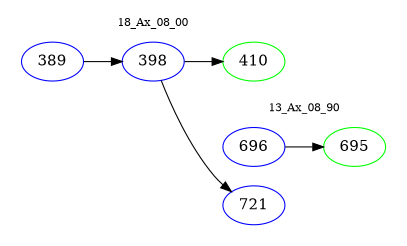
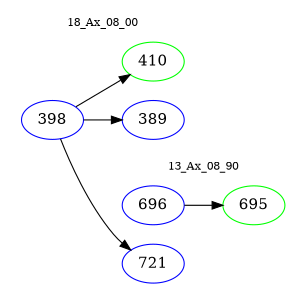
edge "389" -> "398": reversed
